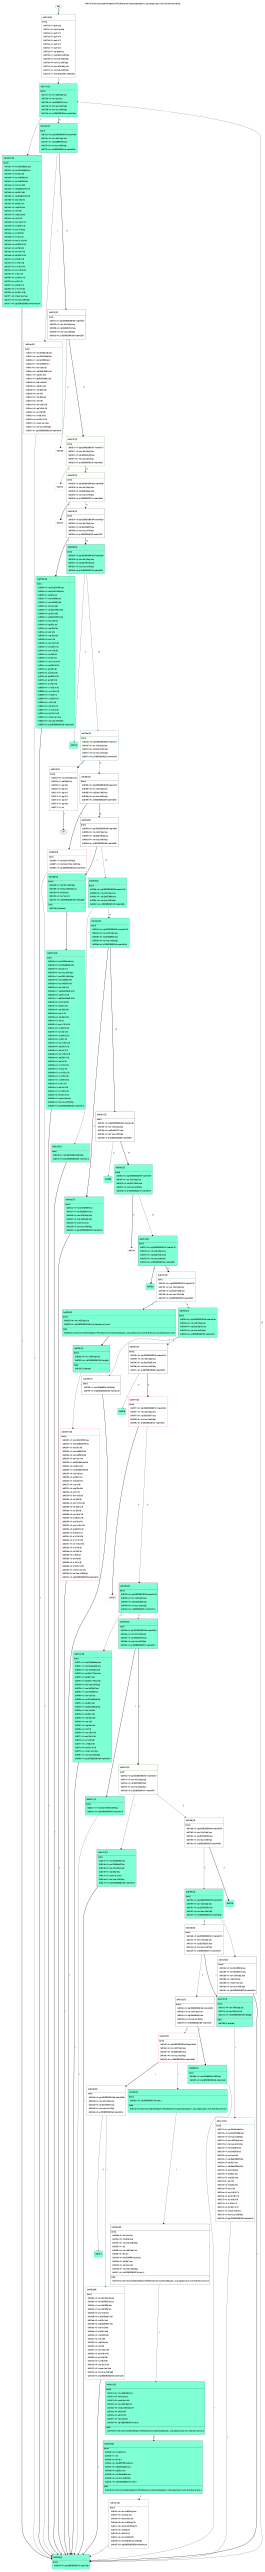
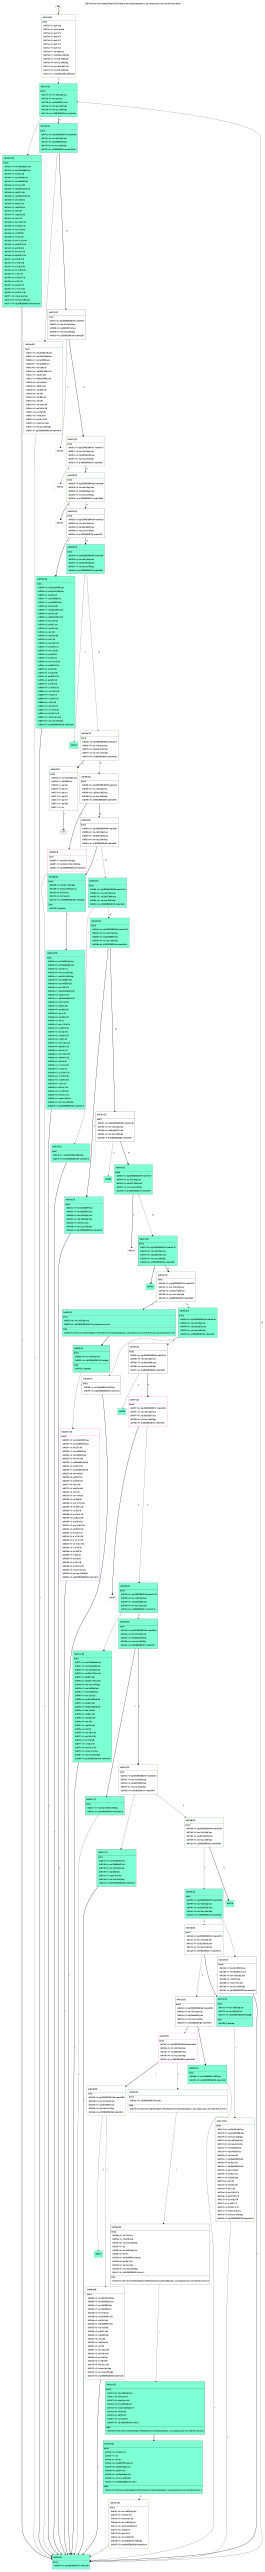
node "0x401de5 [5]": fillcolor aquamarine -> white
